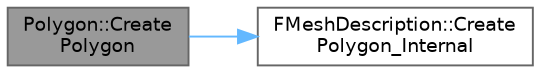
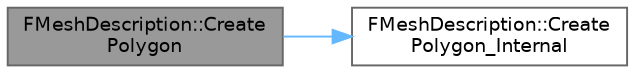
node "Polygon::Create Polygon": label "Polygon::Create Polygon" -> "FMeshDescription::Create Polygon"
